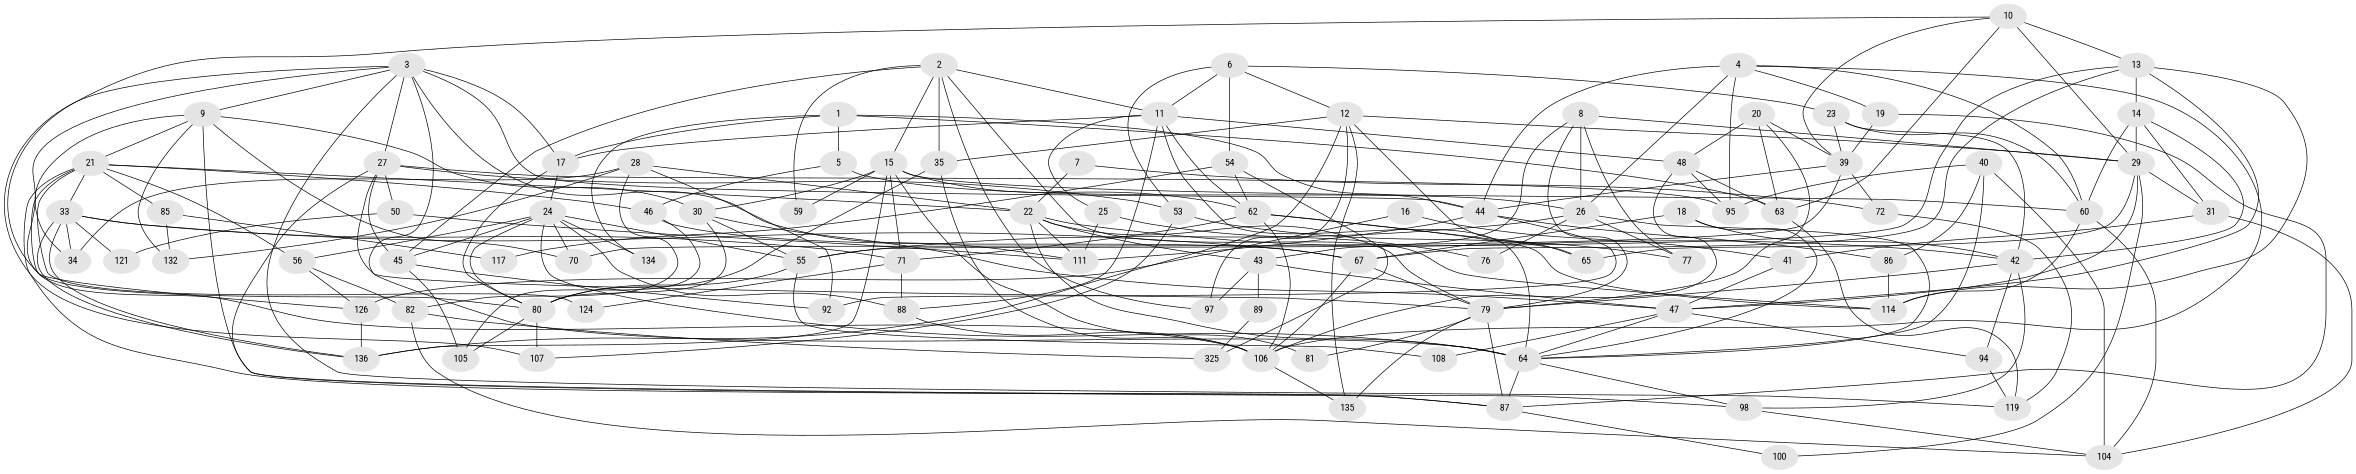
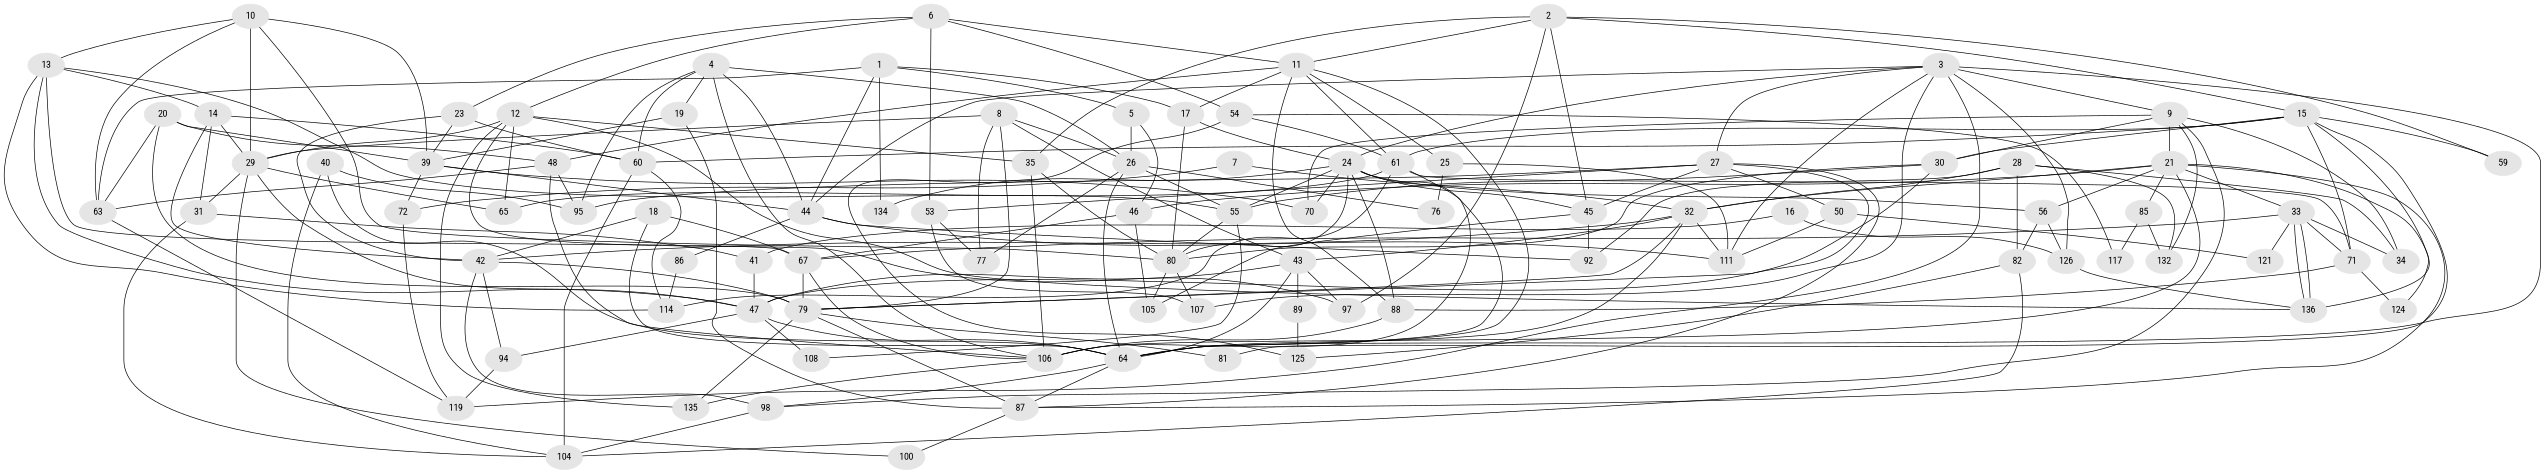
edge "3" -- "17": now "3" -- "24"
node "22": label "22" -> "32"
node "62": label "62" -> "61"
edge "40" -- "86": removed
edge "2" -- "114": removed
edge "43" -- "64": added
node "325": label "325" -> "125"
